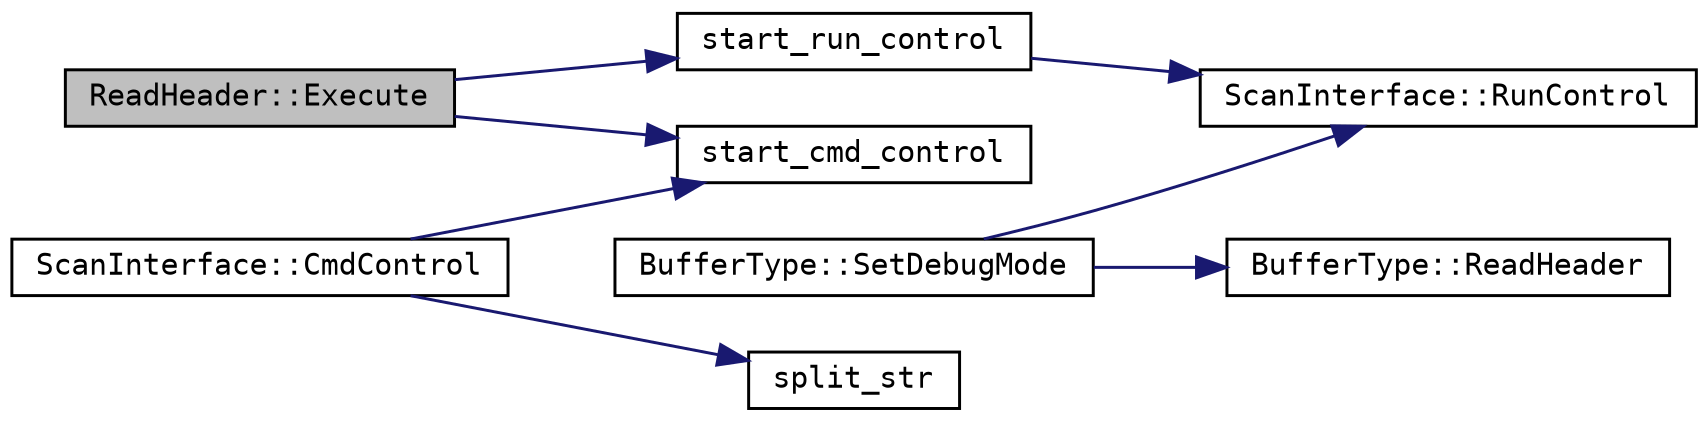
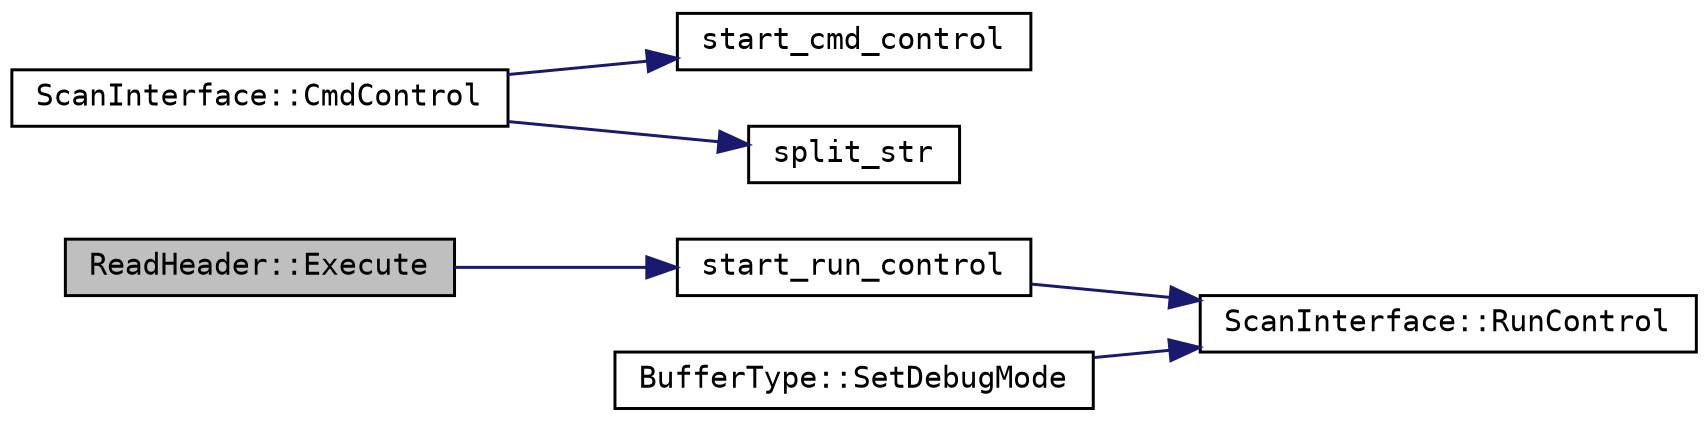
edge "ReadHeader::Execute" -> "start_cmd_control": removed
node "BufferType::ReadHeader": removed
